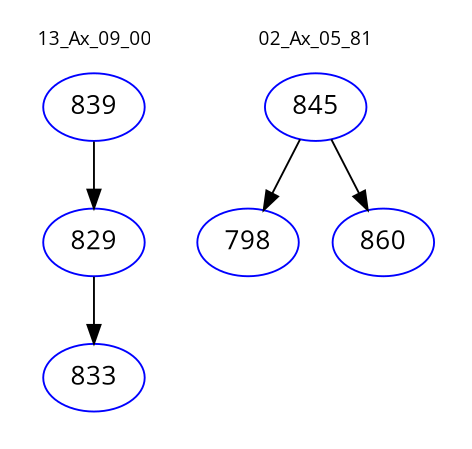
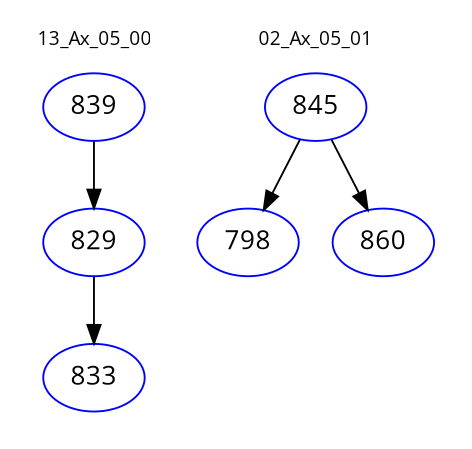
cluster "13_Ax_09_00": label "13_Ax_09_00" -> "13_Ax_05_00"
cluster "02_Ax_05_81": label "02_Ax_05_81" -> "02_Ax_05_01"
